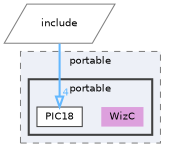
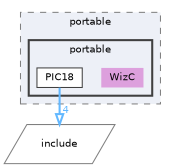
edge "include" -> "PIC18": reversed
